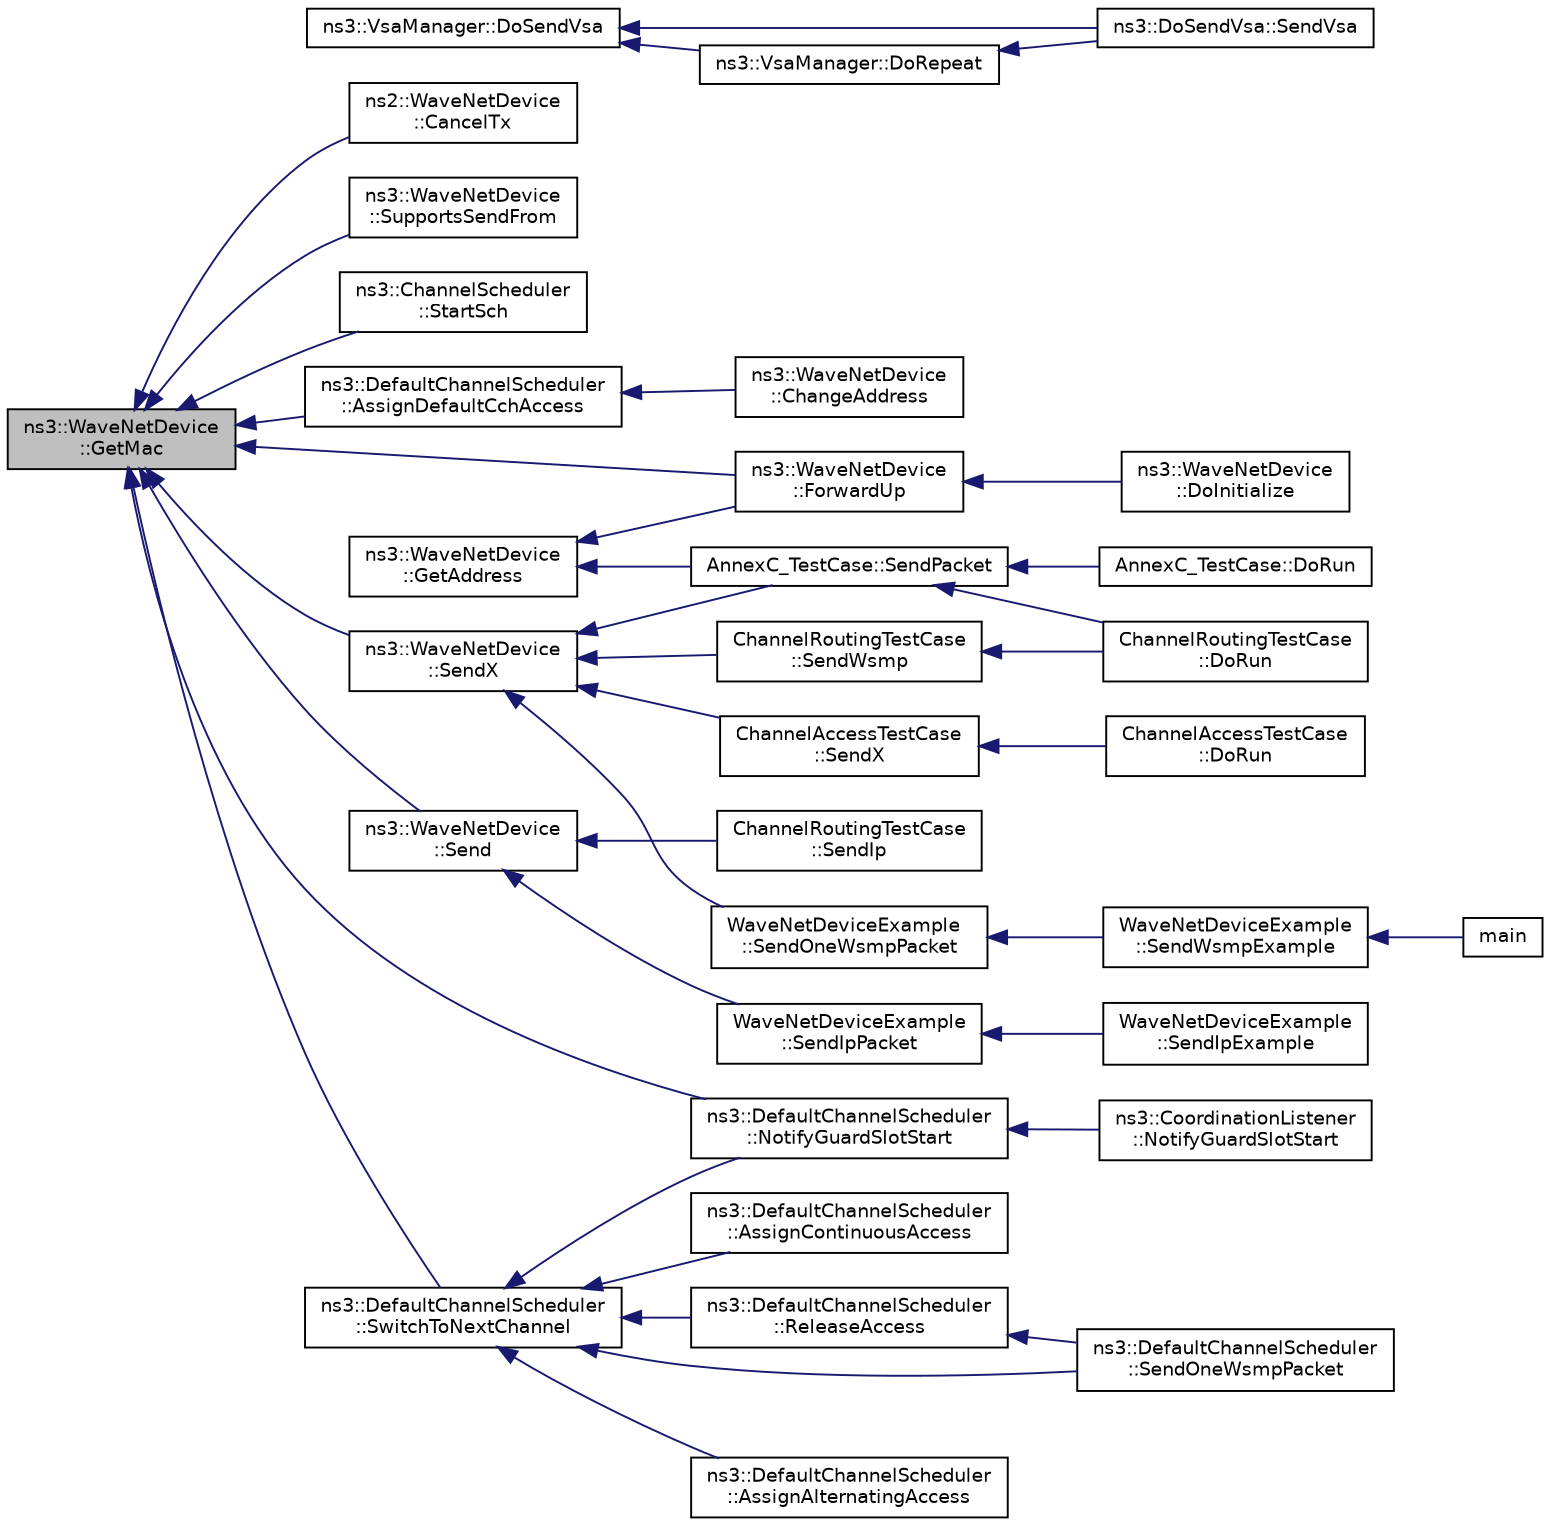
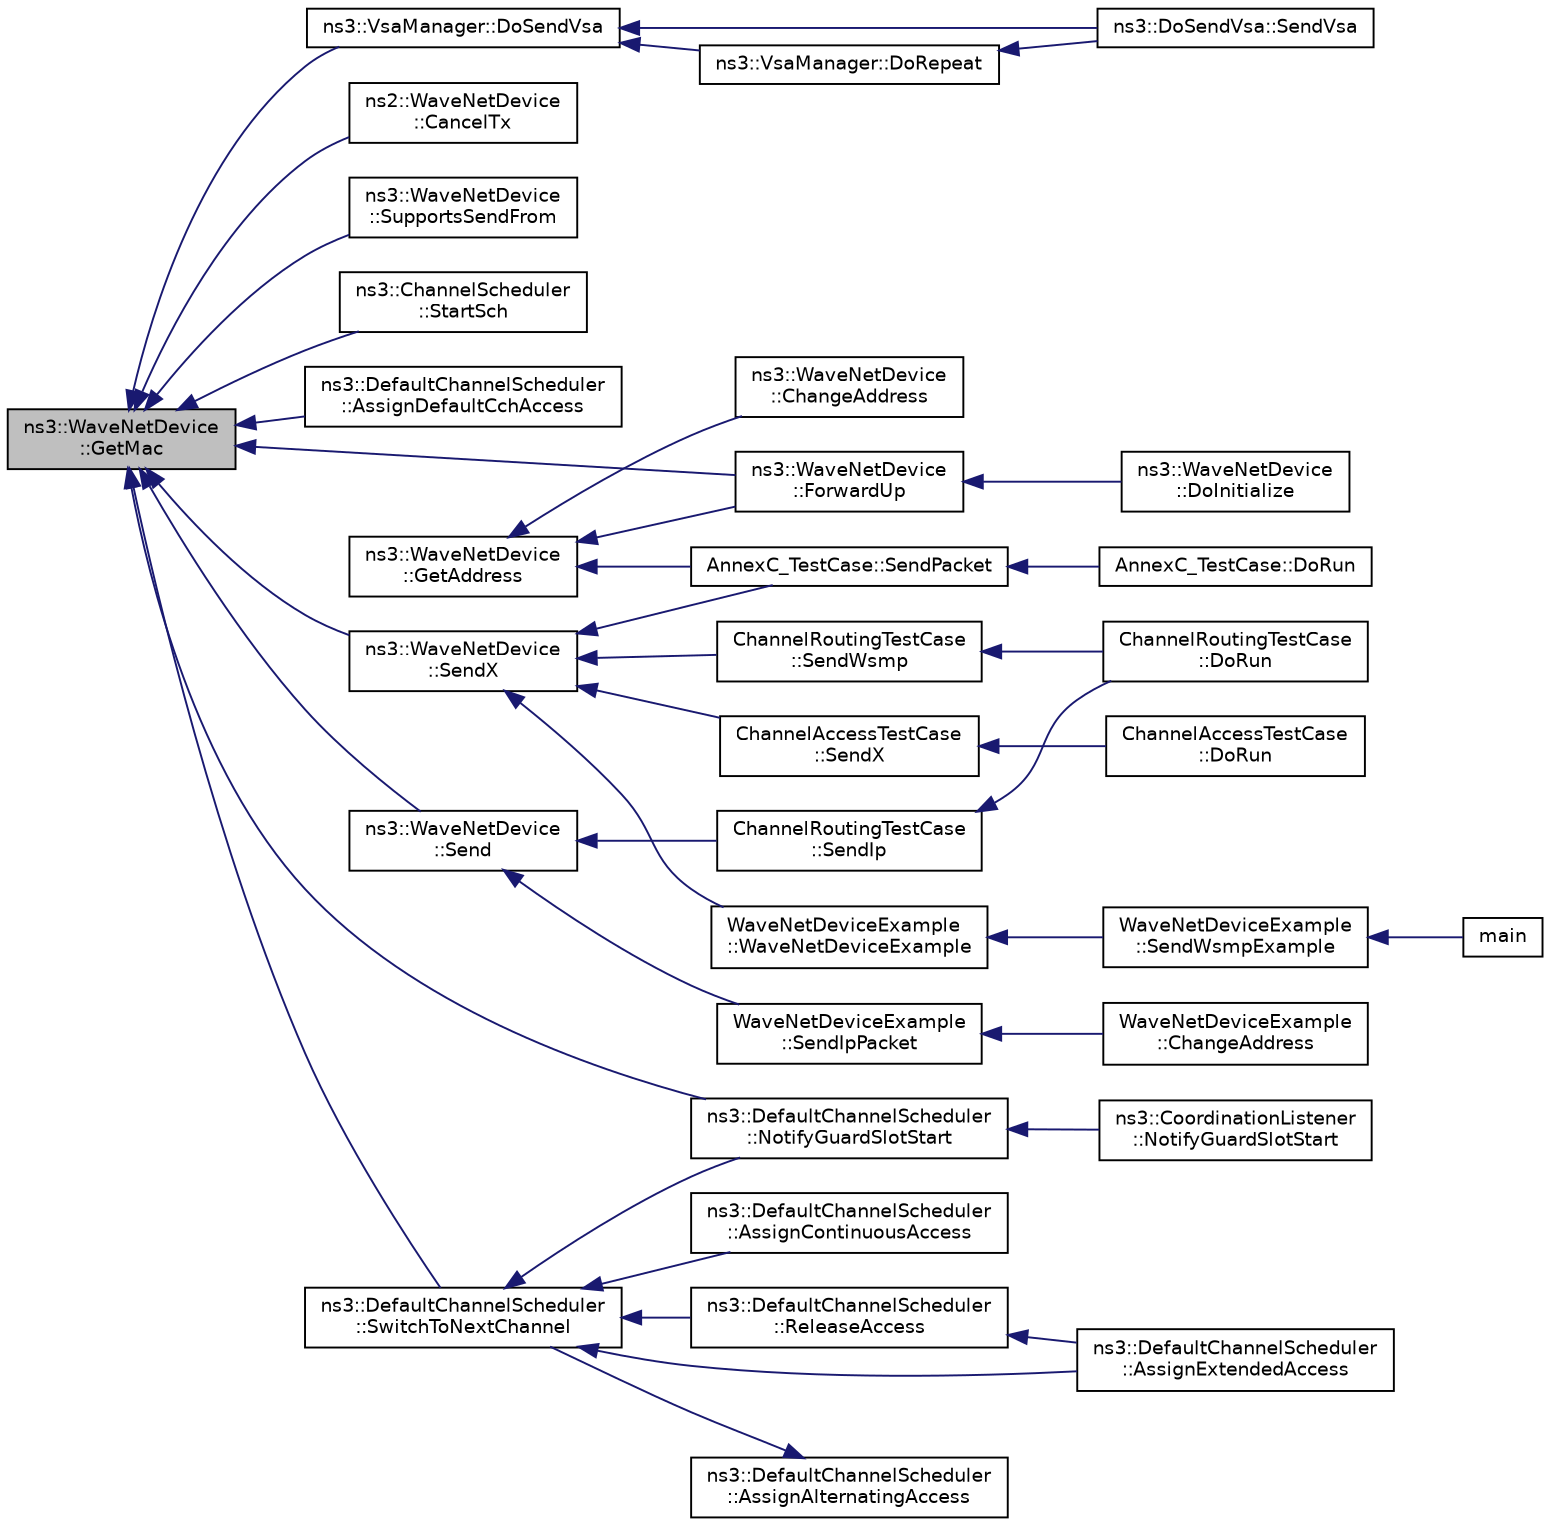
edge "ns3::VsaManager::DoSendVsa" -> "ns3::WaveNetDevice ::GetMac": added
edge "ns3::WaveNetDevice ::ChangeAddress" -> "ns3::DefaultChannelScheduler ::AssignDefaultCchAccess": now "ns3::WaveNetDevice ::ChangeAddress" -> "ns3::WaveNetDevice ::GetAddress"
edge "ChannelRoutingTestCase ::DoRun" -> "AnnexC_TestCase::SendPacket": now "ChannelRoutingTestCase ::DoRun" -> "ChannelRoutingTestCase ::SendIp"
node "WaveNetDeviceExample ::SendOneWsmpPacket": label "WaveNetDeviceExample ::SendOneWsmpPacket" -> "WaveNetDeviceExample ::WaveNetDeviceExample"
node "WaveNetDeviceExample ::SendIpExample": label "WaveNetDeviceExample ::SendIpExample" -> "WaveNetDeviceExample ::ChangeAddress"
node "ns3::DefaultChannelScheduler ::SendOneWsmpPacket": label "ns3::DefaultChannelScheduler ::SendOneWsmpPacket" -> "ns3::DefaultChannelScheduler ::AssignExtendedAccess"
edge "ns3::DefaultChannelScheduler ::AssignAlternatingAccess" -> "ns3::DefaultChannelScheduler ::SwitchToNextChannel": reversed
